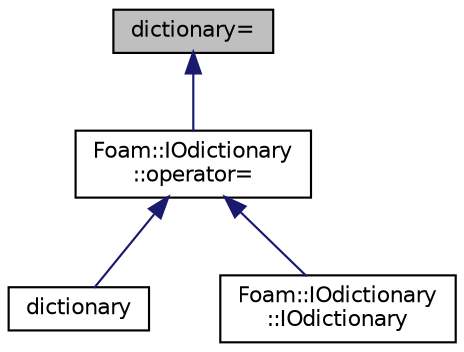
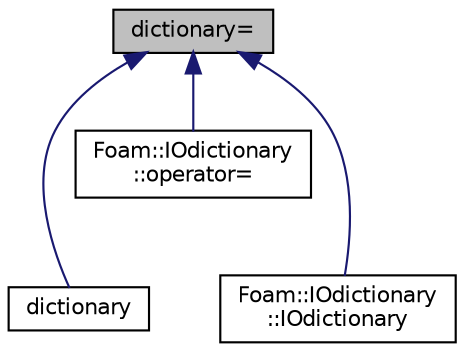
edge "Foam::IOdictionary ::IOdictionary" -> "Foam::IOdictionary ::operator=": now "Foam::IOdictionary ::IOdictionary" -> "dictionary="
edge "dictionary" -> "Foam::IOdictionary ::operator=": now "dictionary" -> "dictionary="
